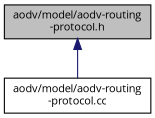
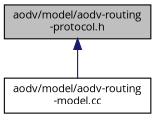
node "aodv/model/aodv-routing -protocol.cc": label "aodv/model/aodv-routing -protocol.cc" -> "aodv/model/aodv-routing -model.cc"
